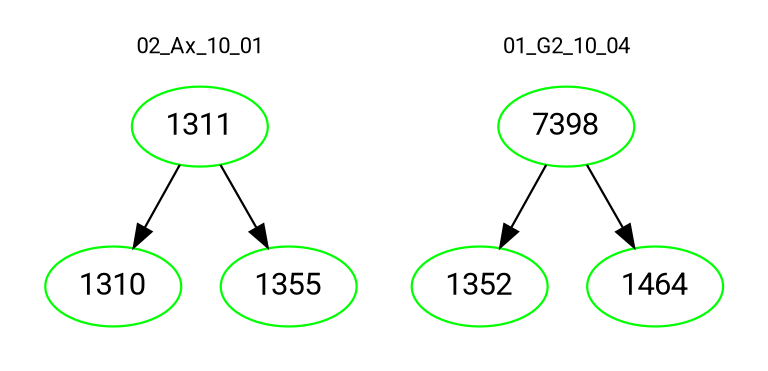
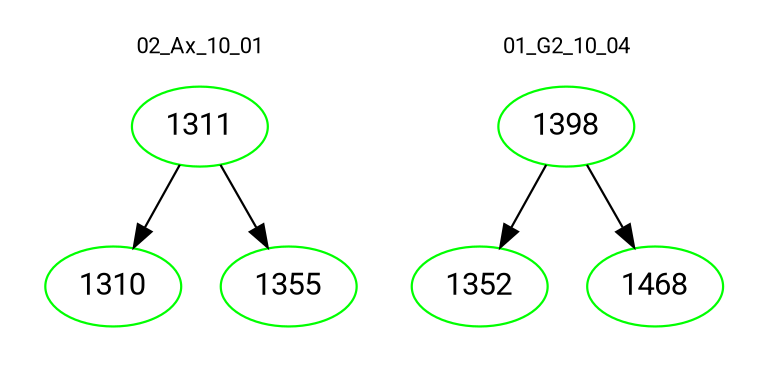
node "7398": label "7398" -> "1398"
node "1464": label "1464" -> "1468"
